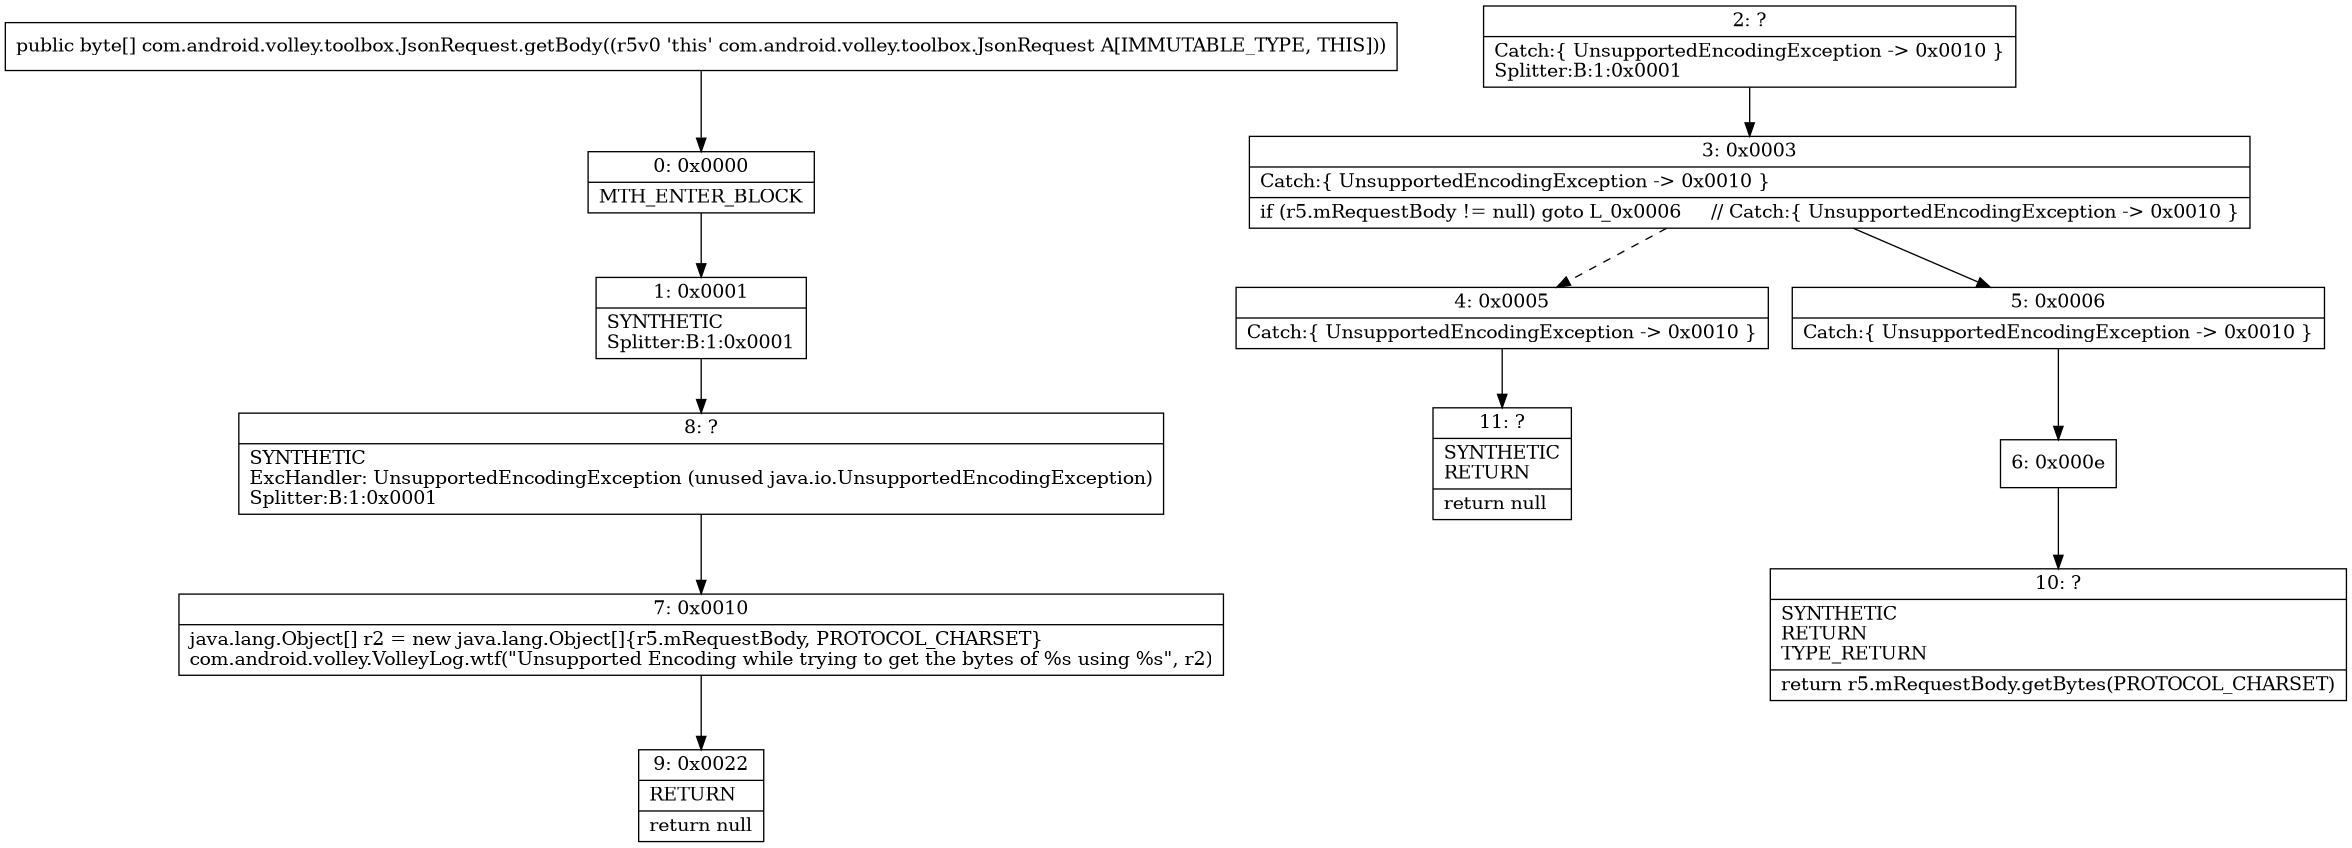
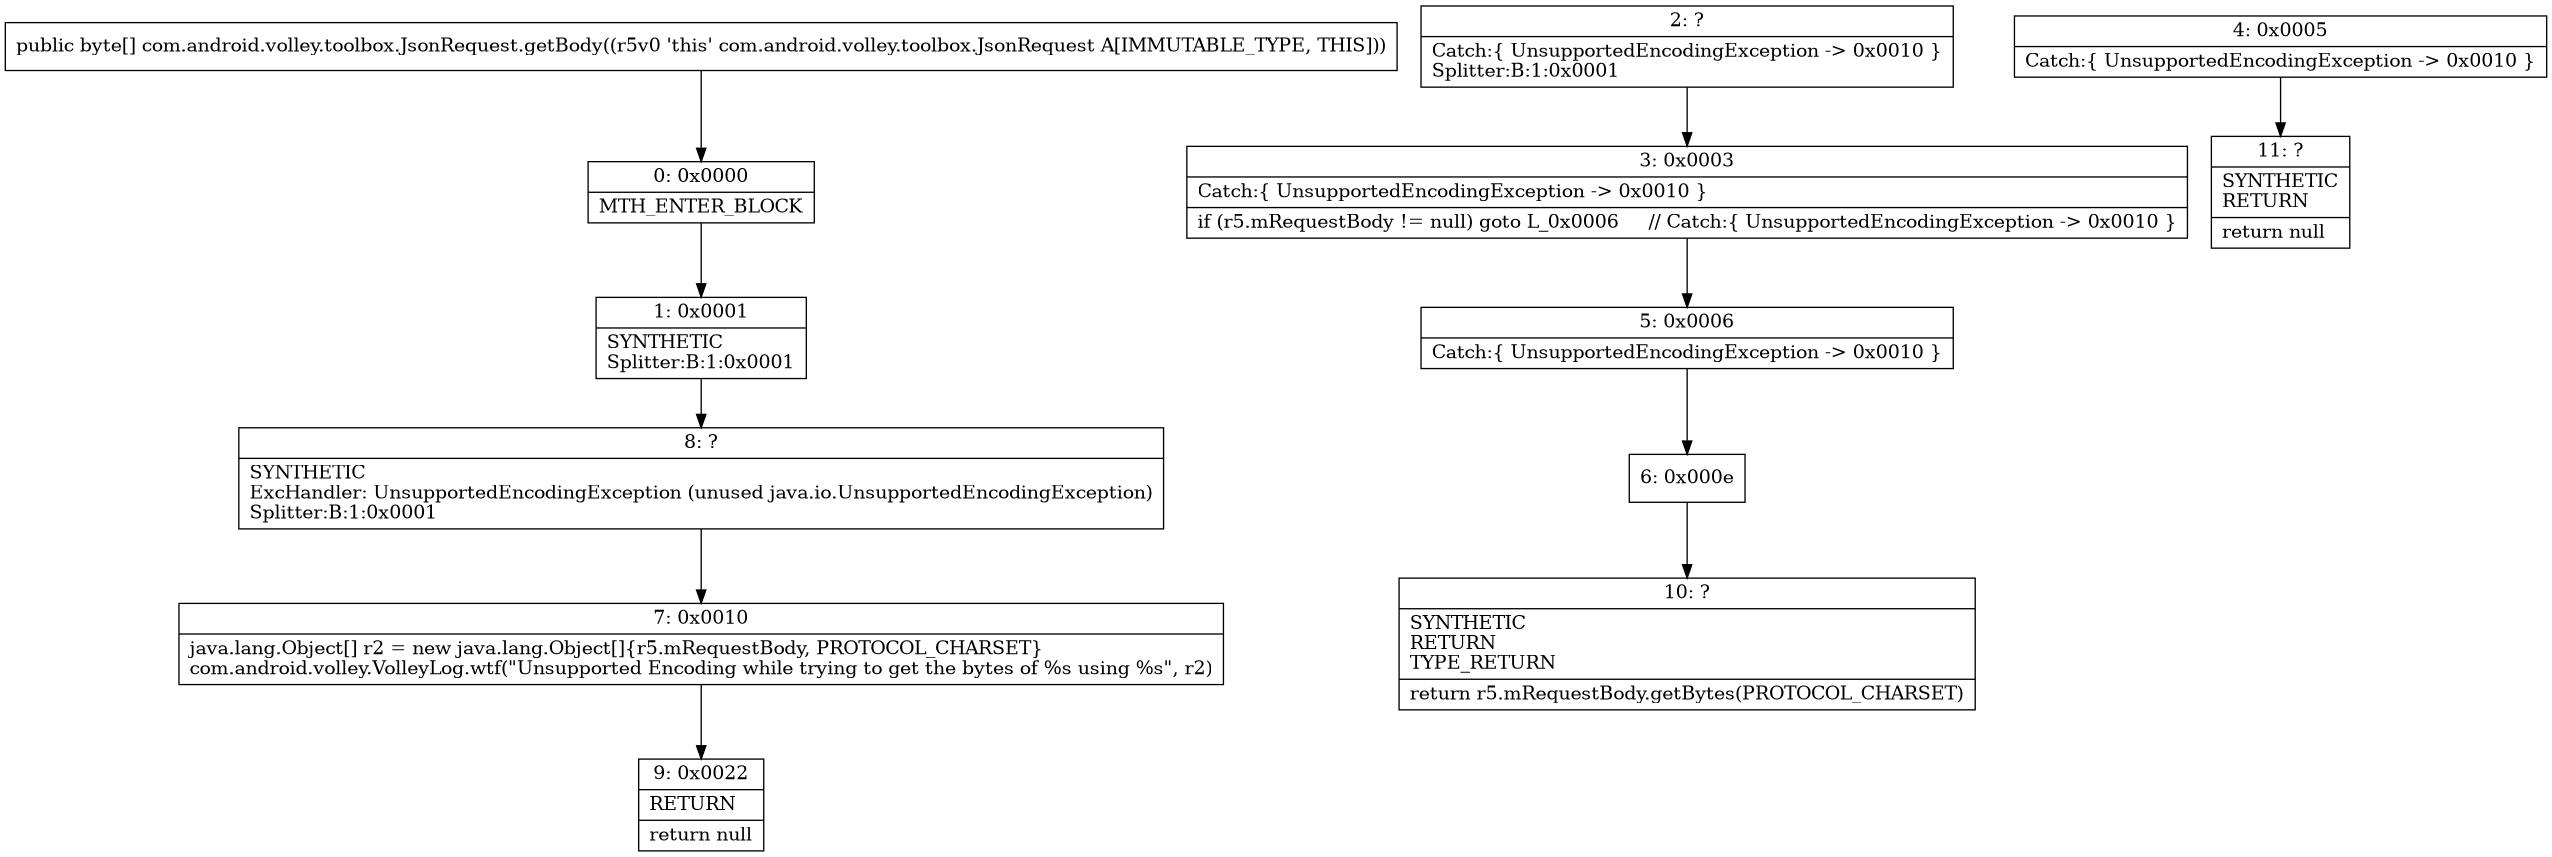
edge "3: 0x0003" -> "4: 0x0005": removed
